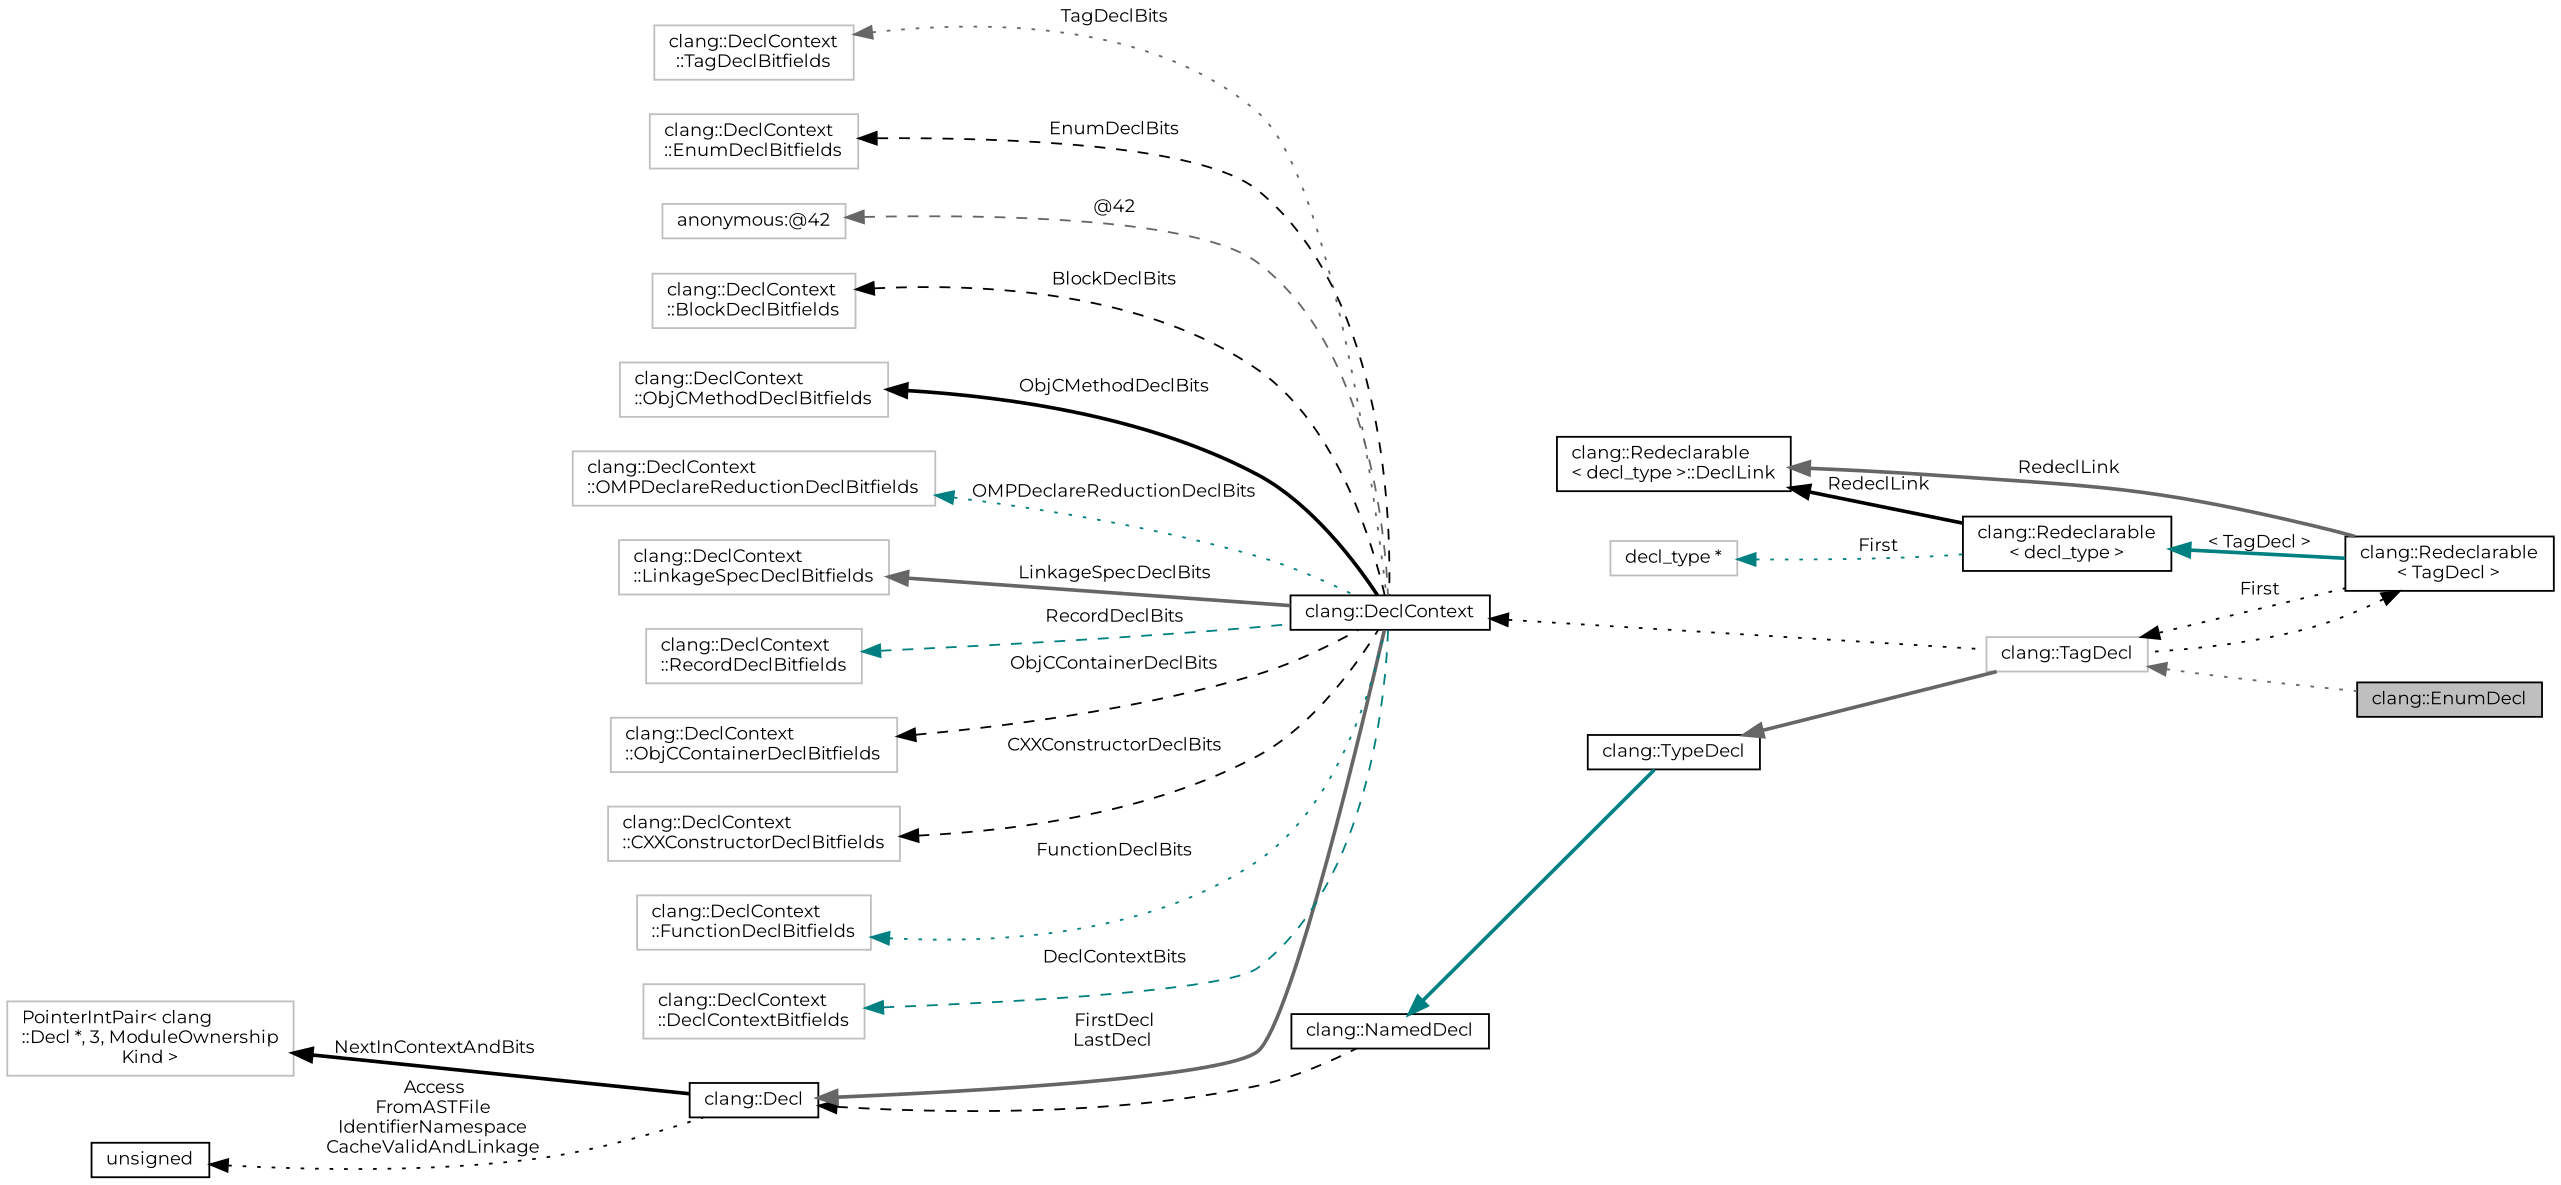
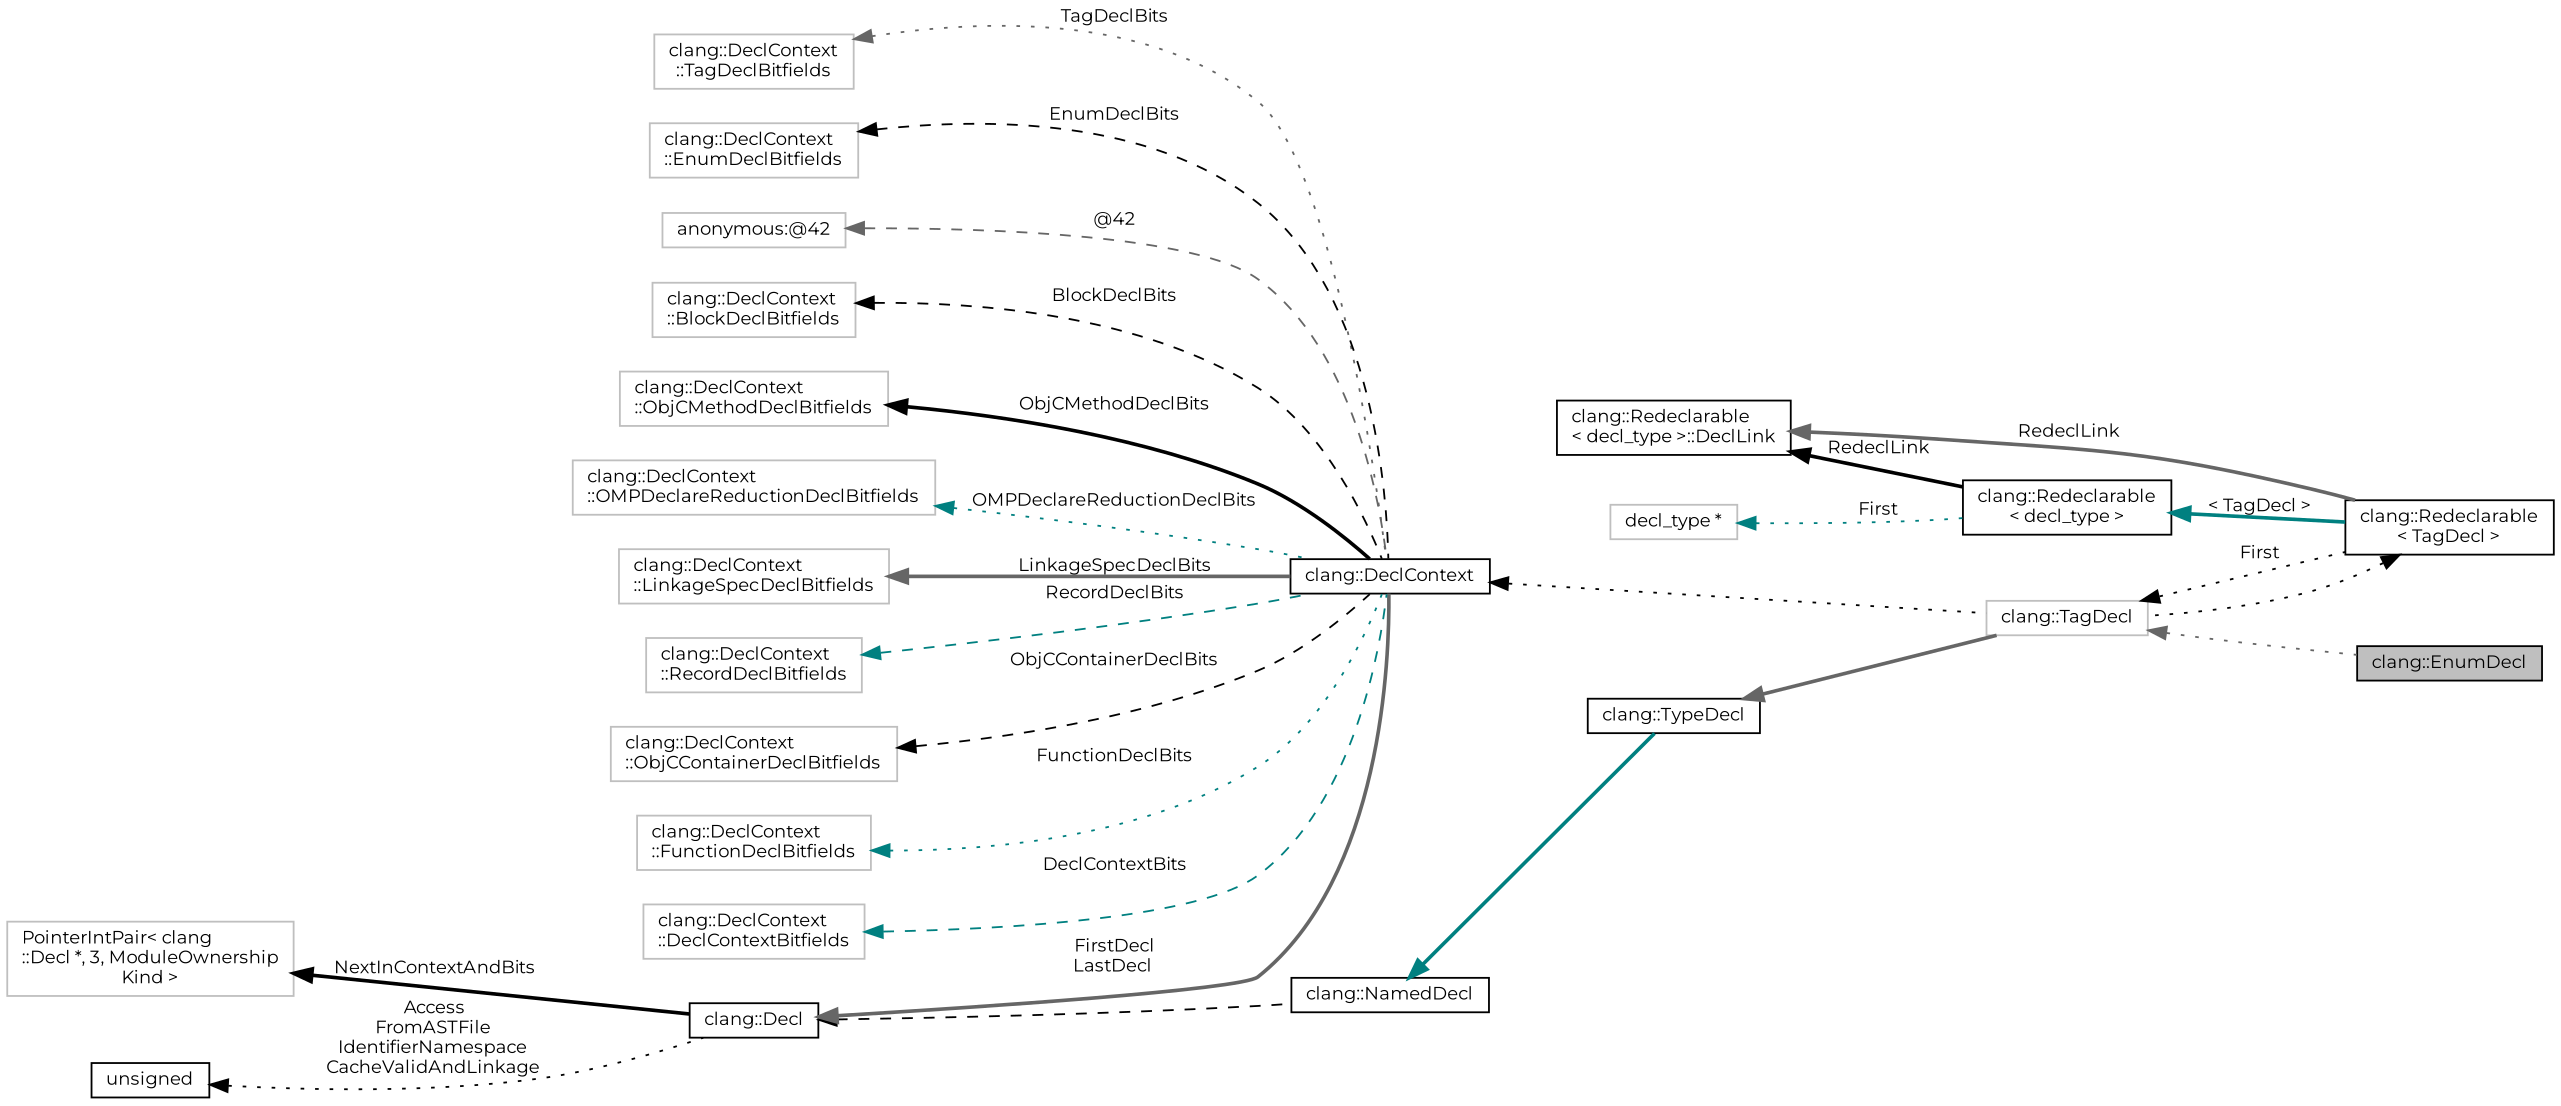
node "clang::DeclContext ::CXXConstructorDeclBitfields": removed
